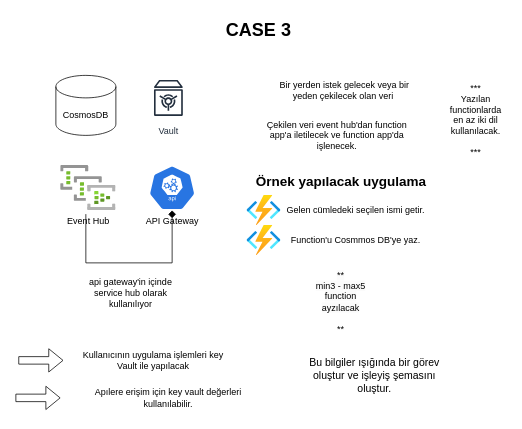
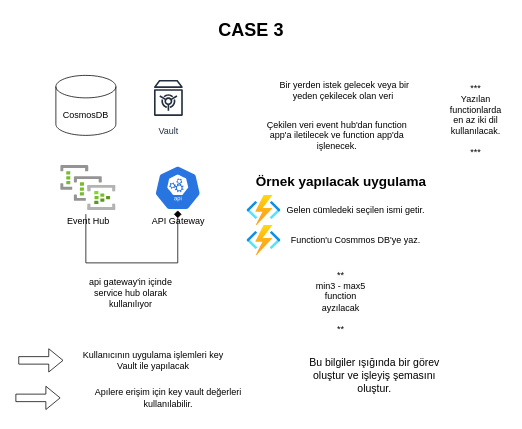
node "CASE 3": moved (258, 30) -> (251, 30)
node "API Gateway": size 53x45 -> 64x45
